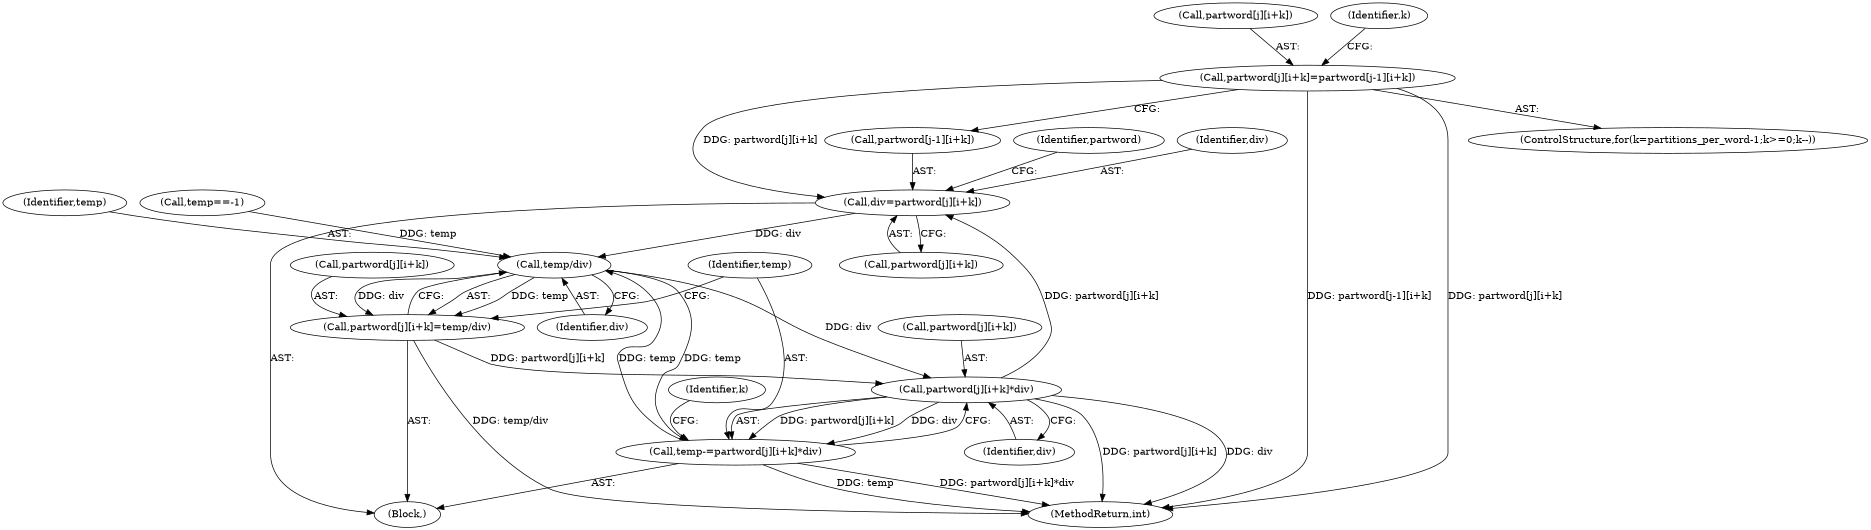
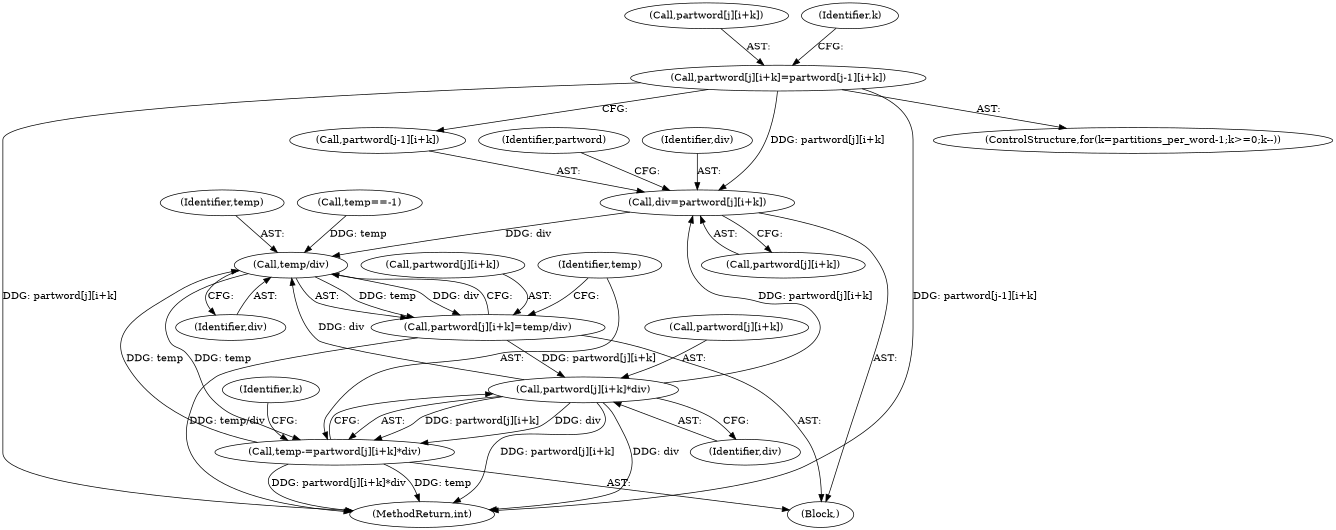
edge "(Call,temp/div)" -> "(Call,partword[j][i+k]*div)": reversed
